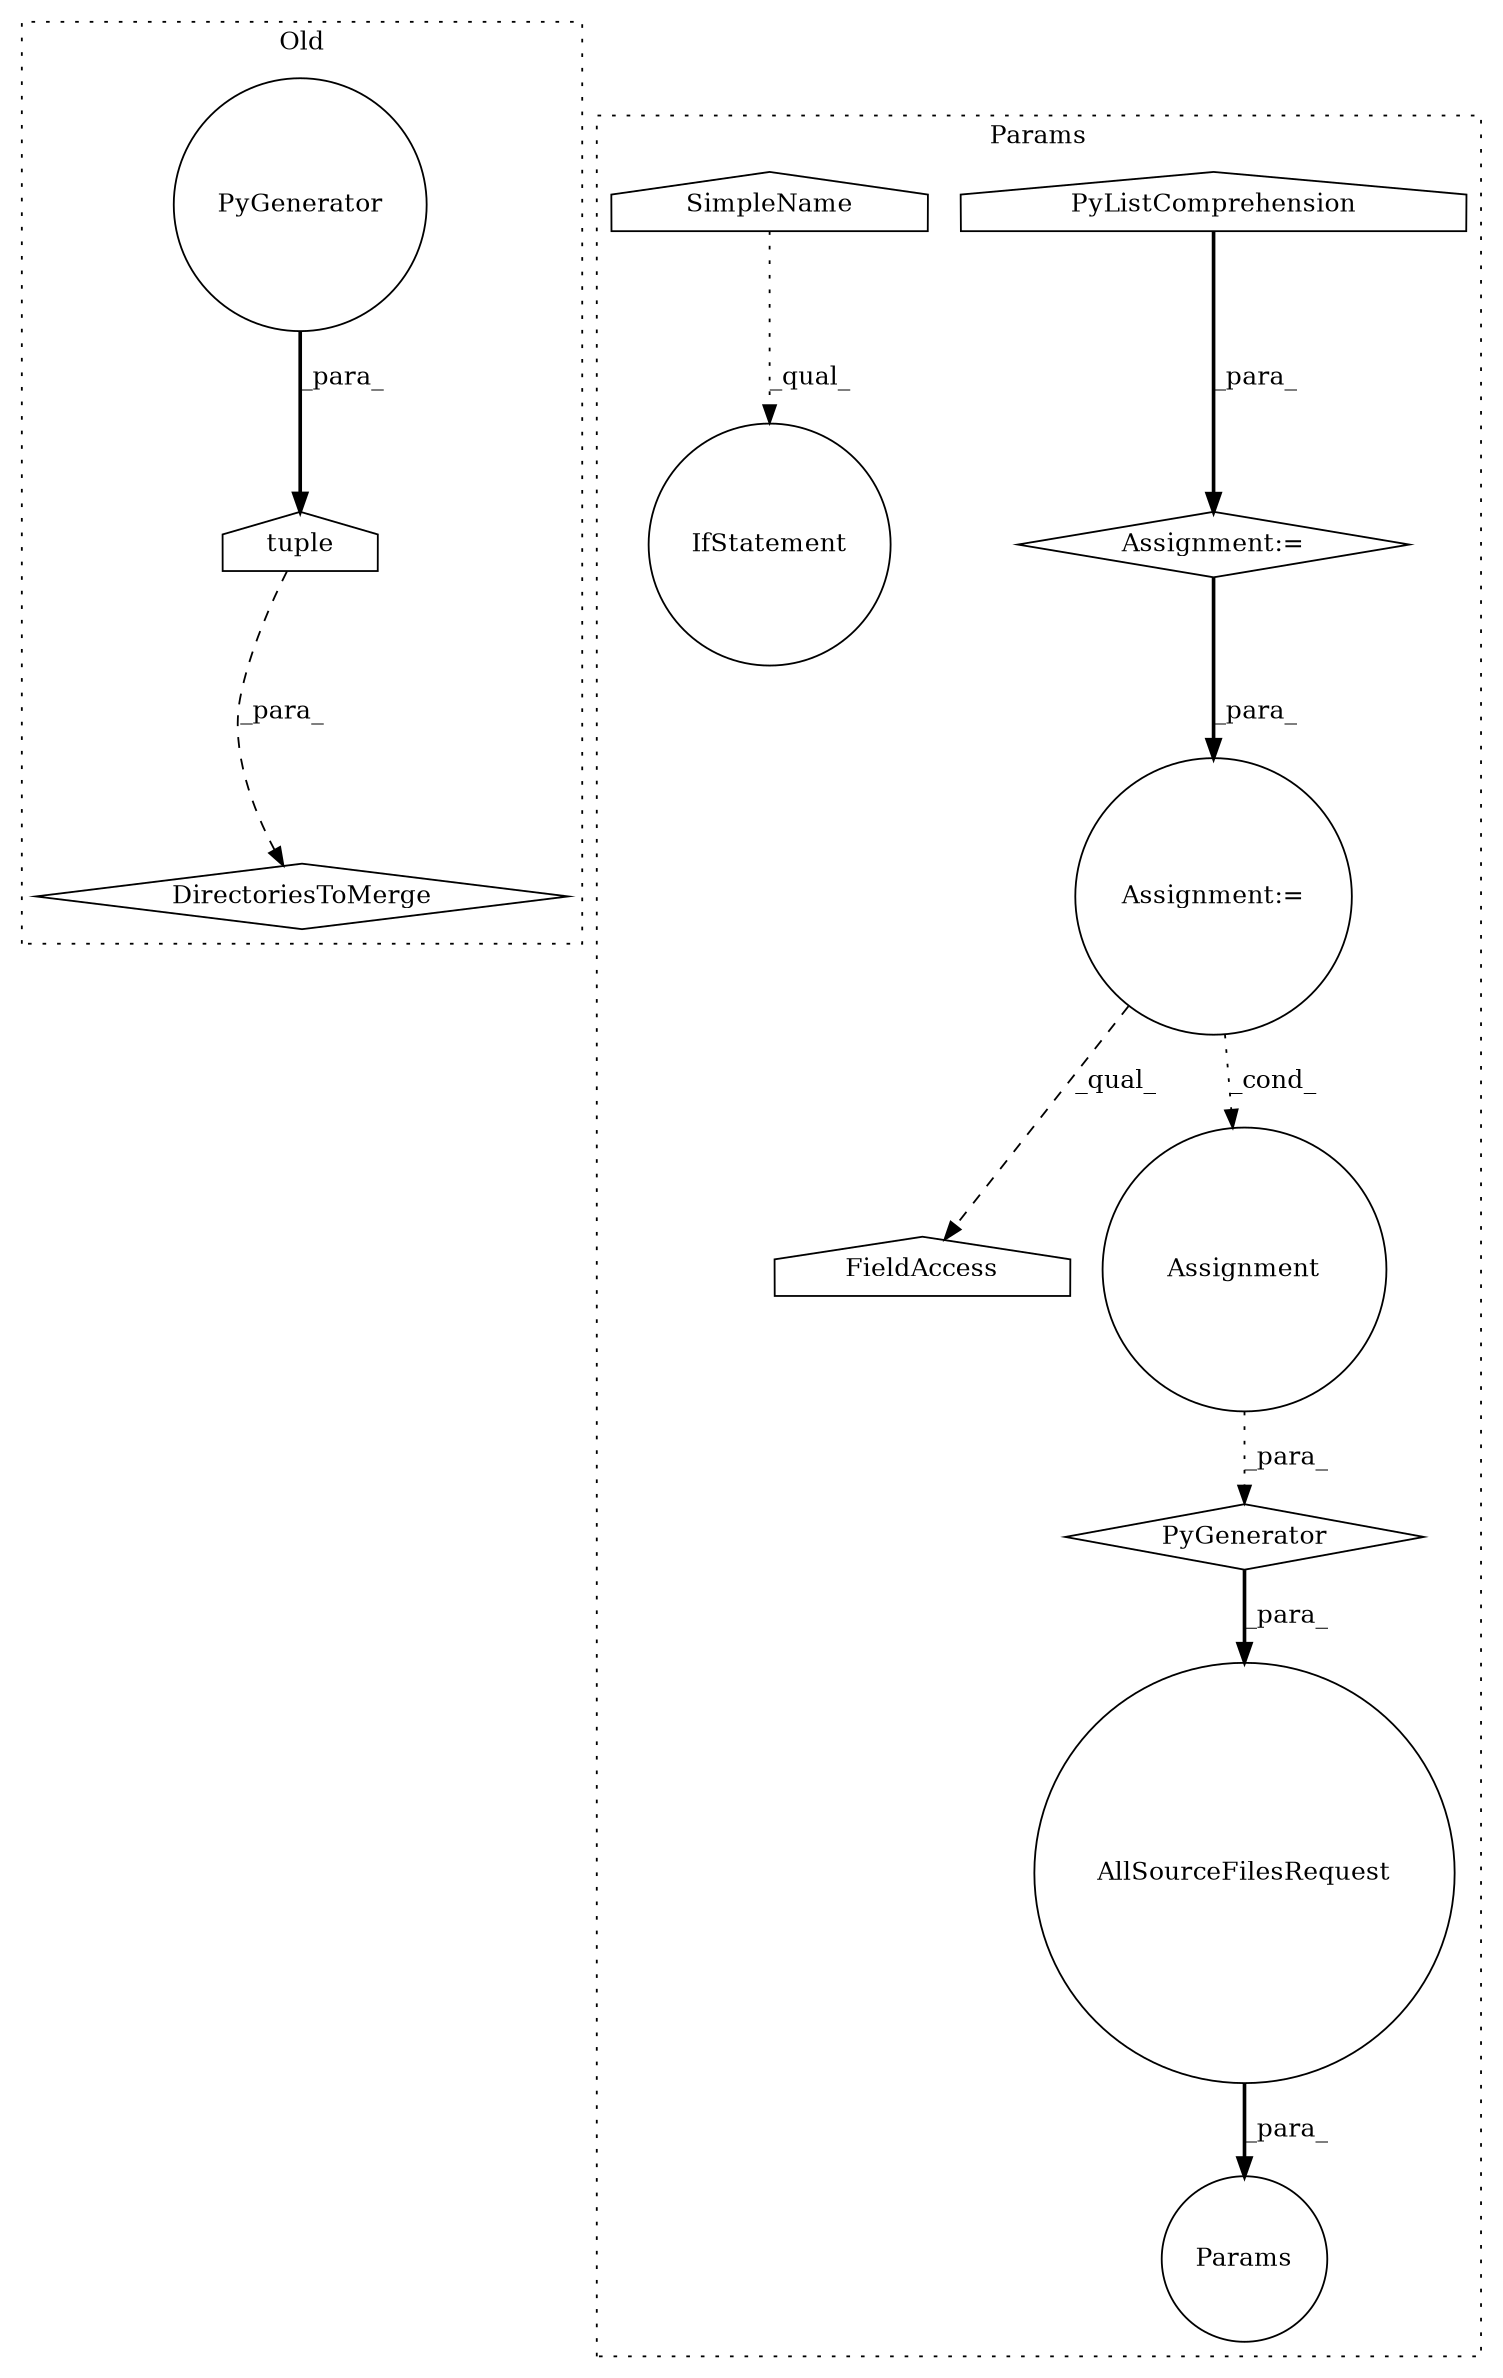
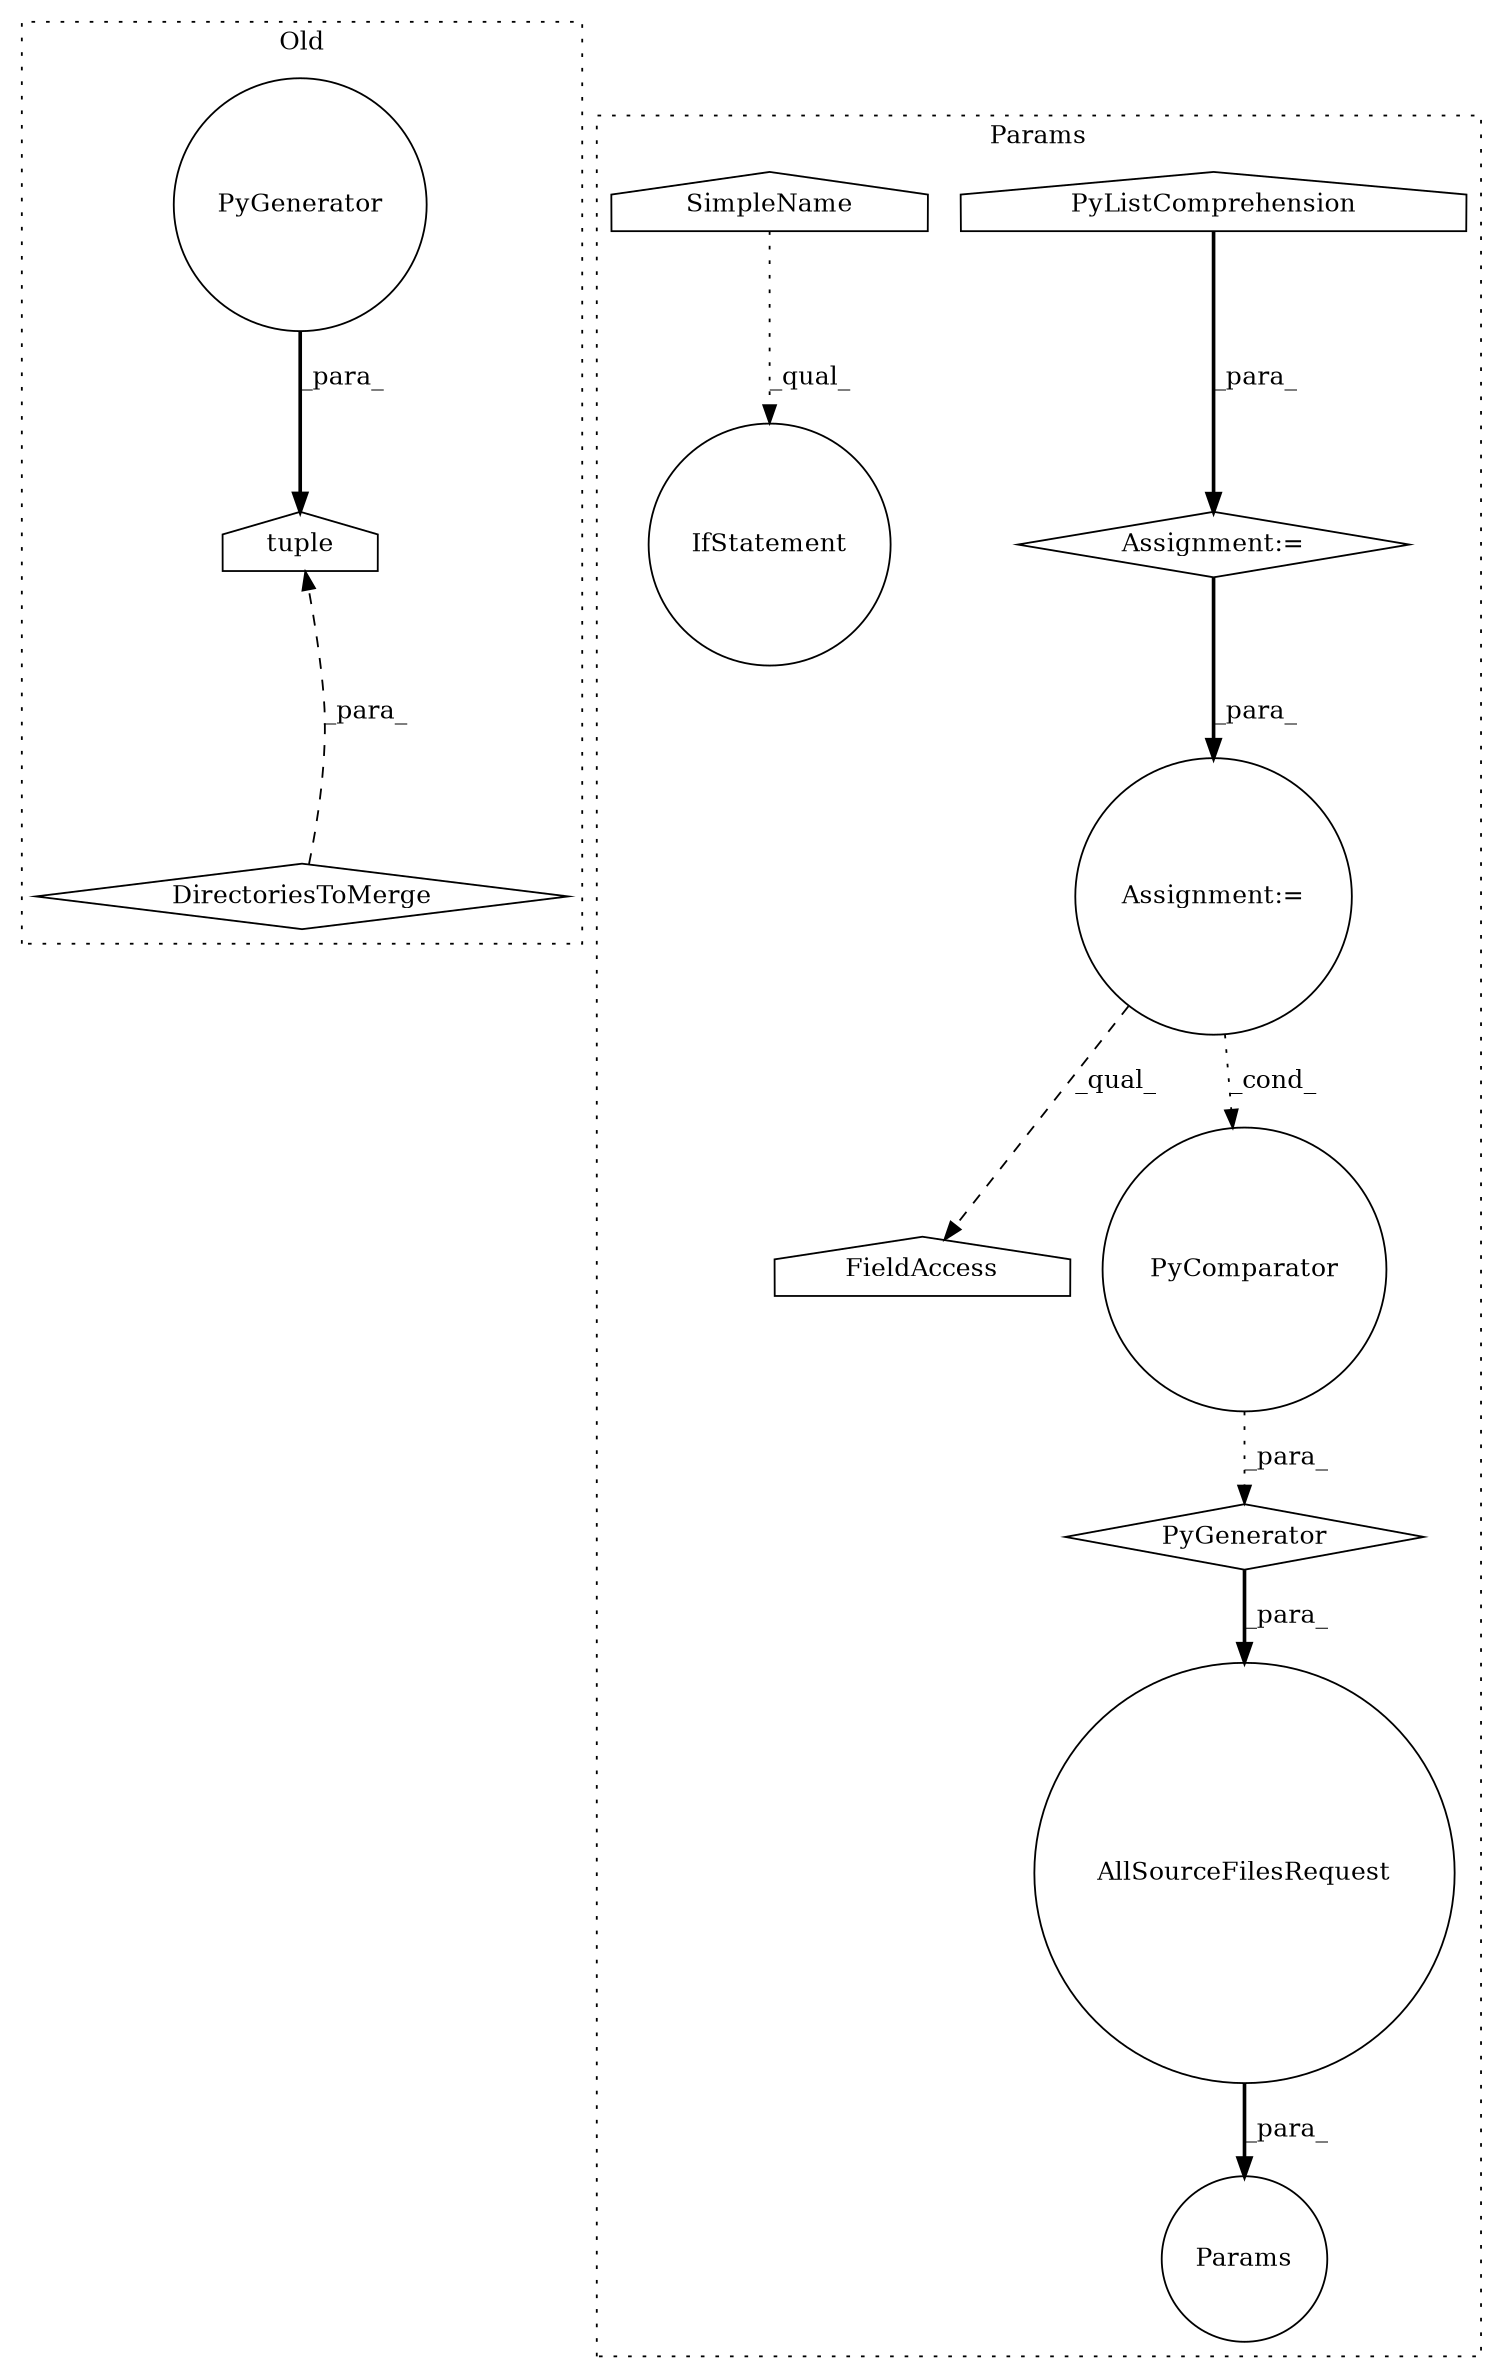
edge "tuple" -> "DirectoriesToMerge": reversed
node "Assignment": label "Assignment" -> "PyComparator"
